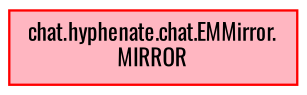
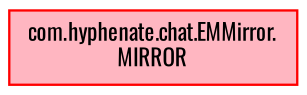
node "chat.hyphenate.chat.EMMirror. MIRROR": label "chat.hyphenate.chat.EMMirror. MIRROR" -> "com.hyphenate.chat.EMMirror. MIRROR"
